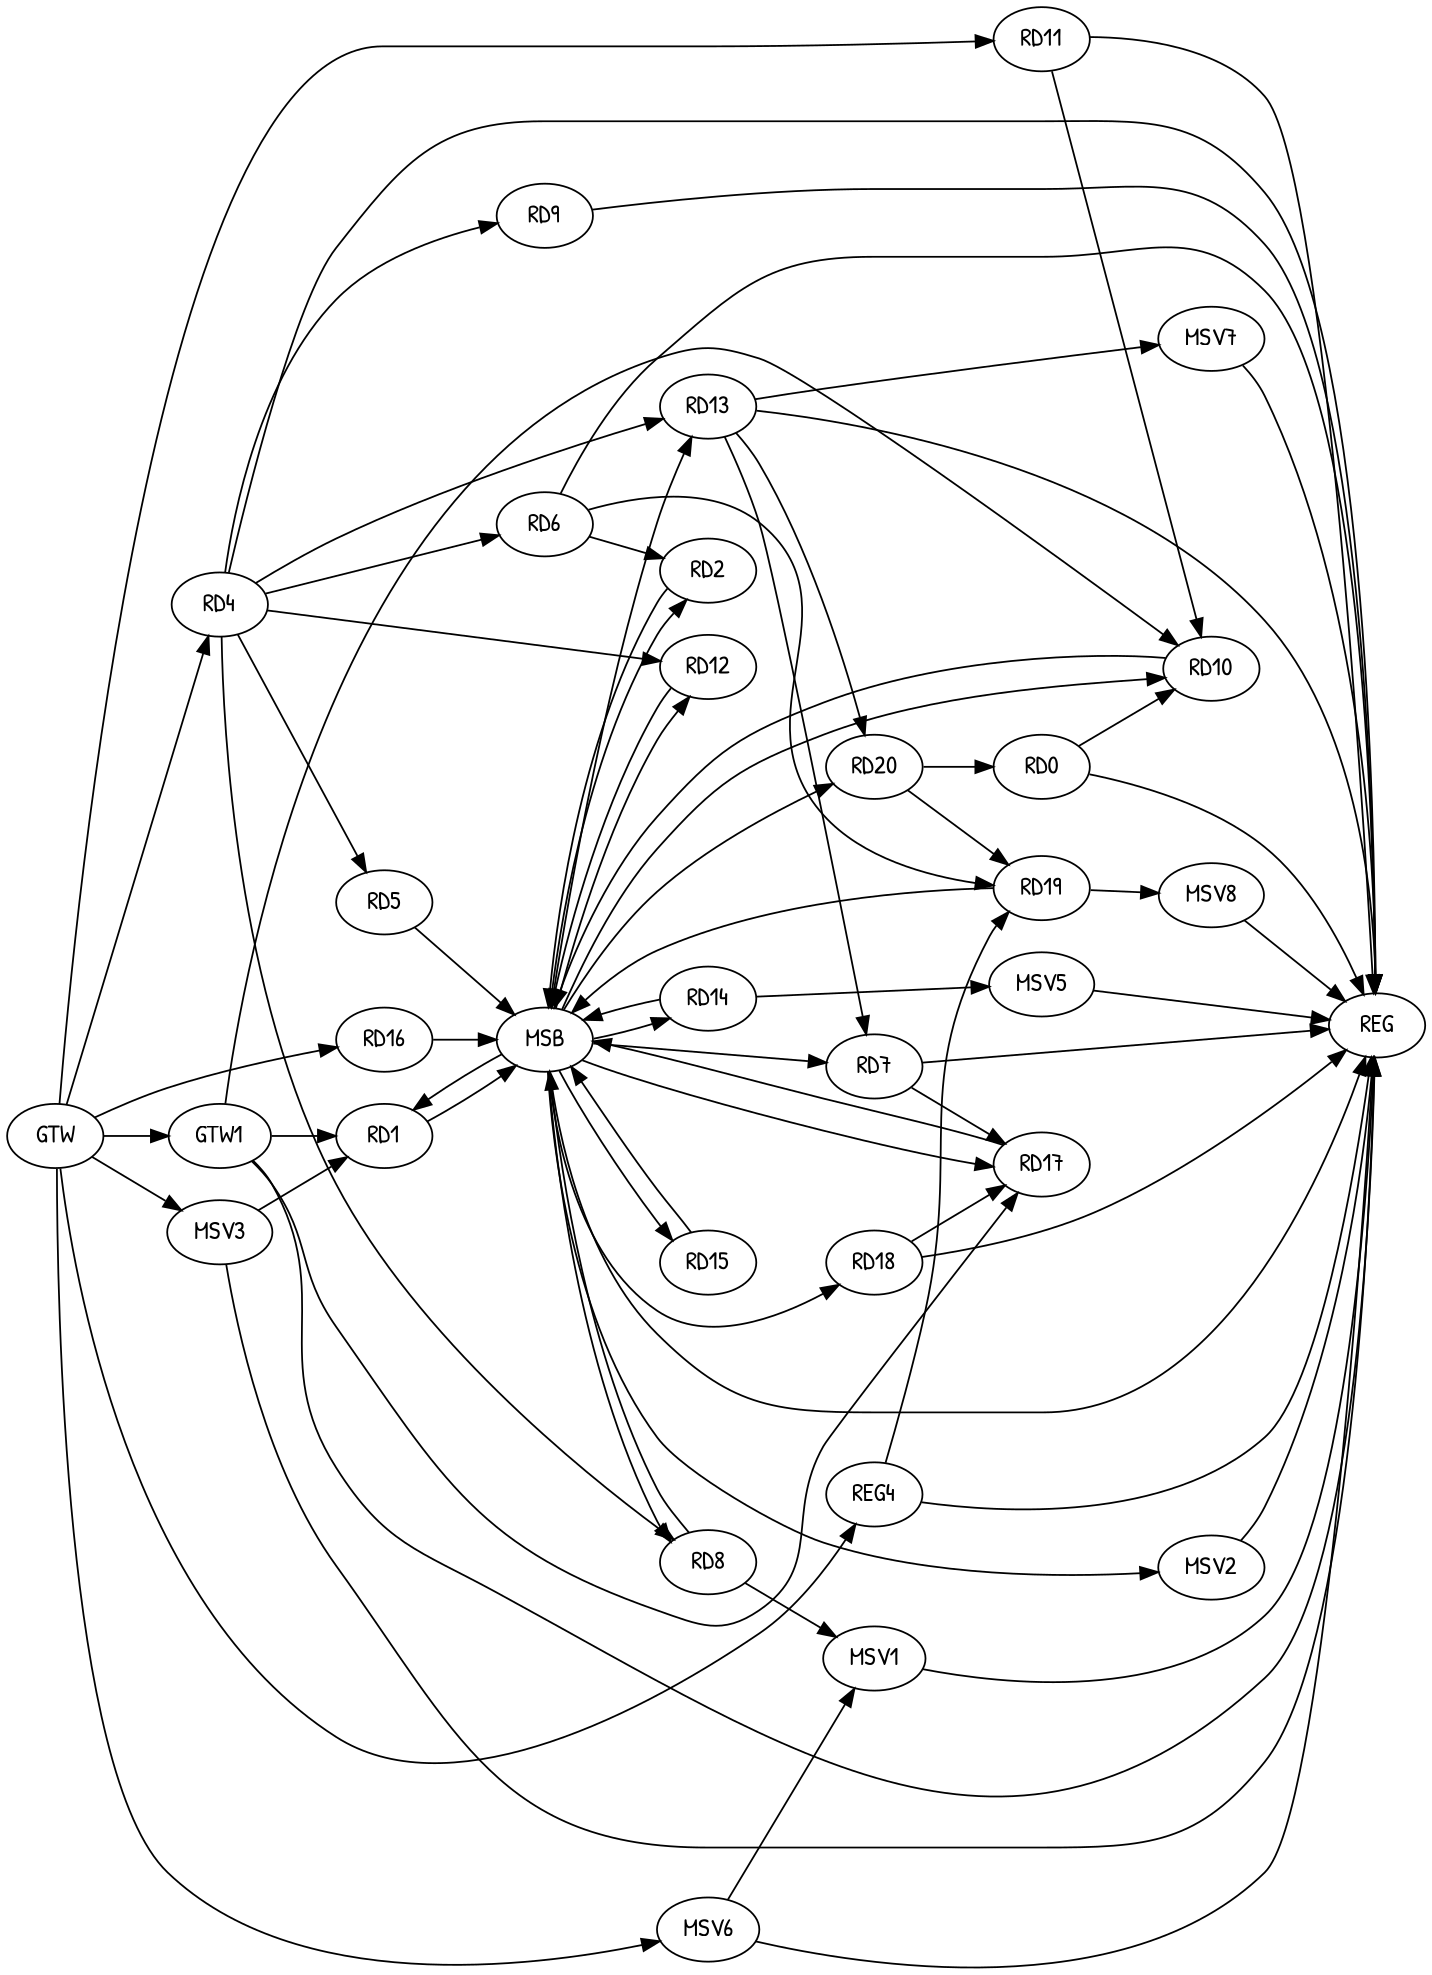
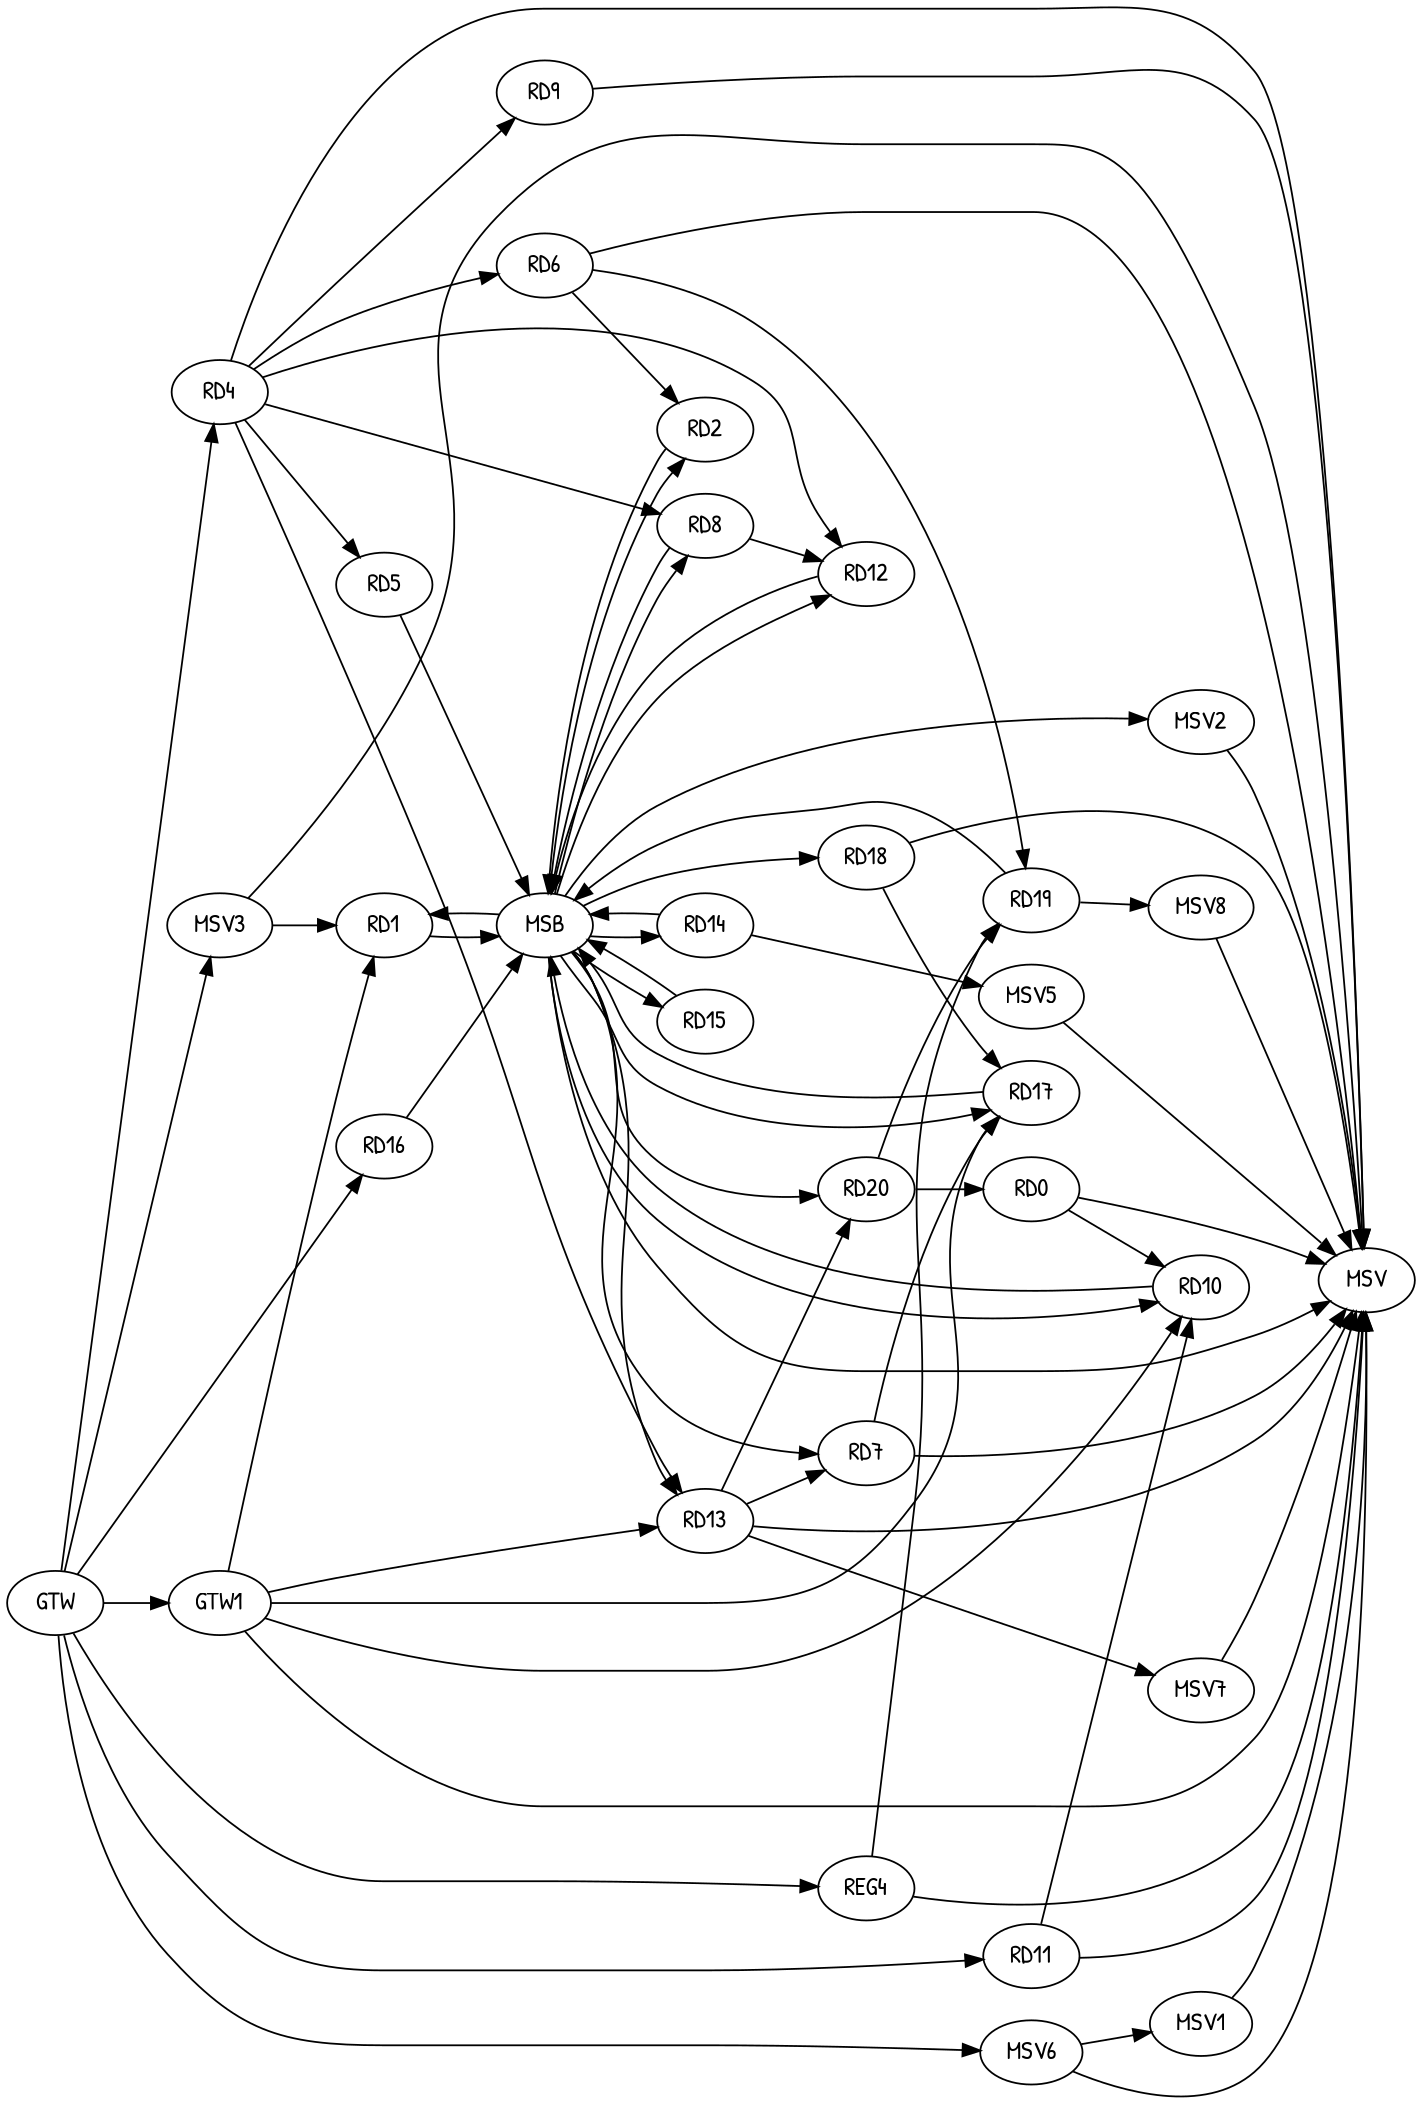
node "REG": label "REG" -> "MSV"
edge "GTW1" -> "RD13": added
edge "RD8" -> "MSV1": now "RD8" -> "RD12"
